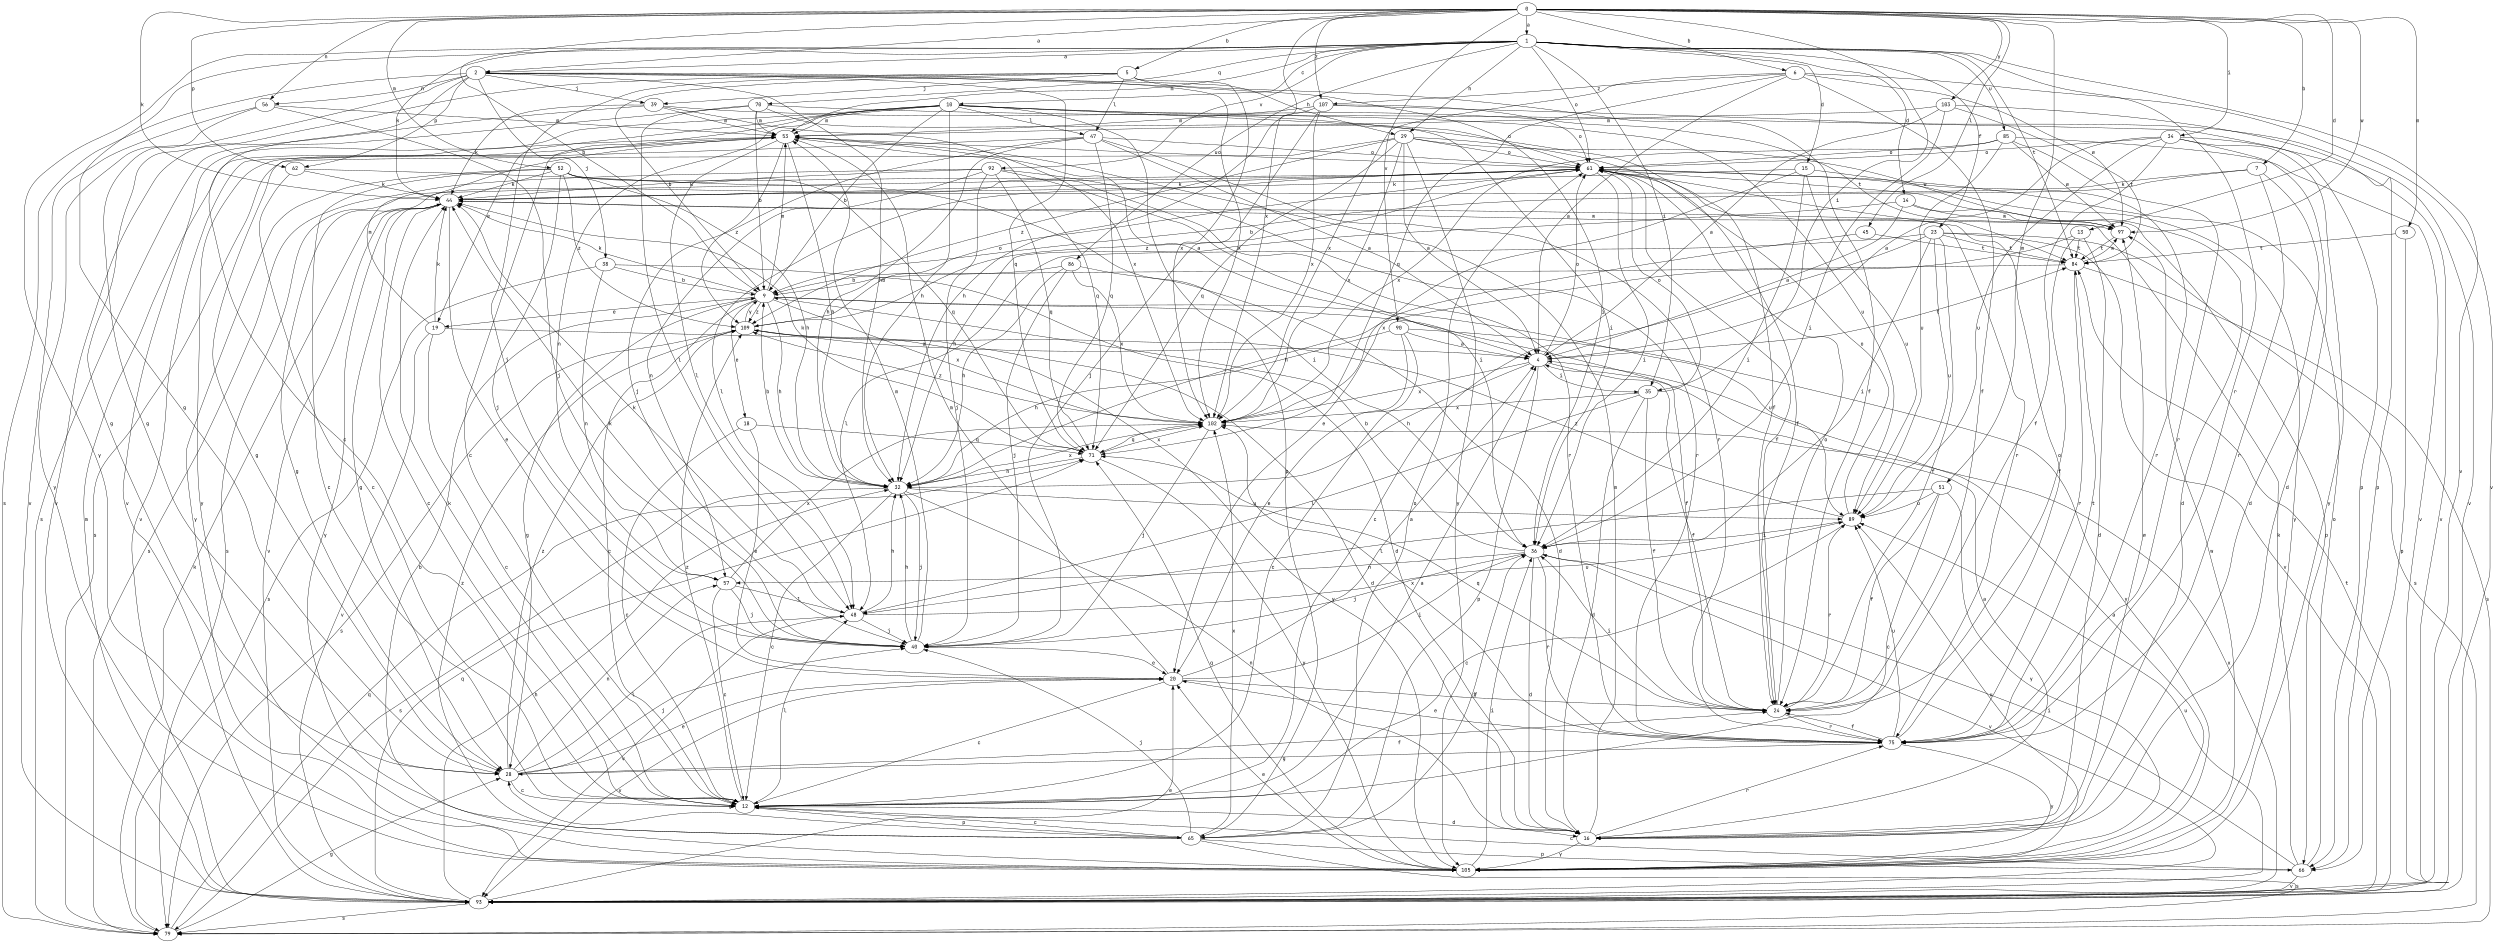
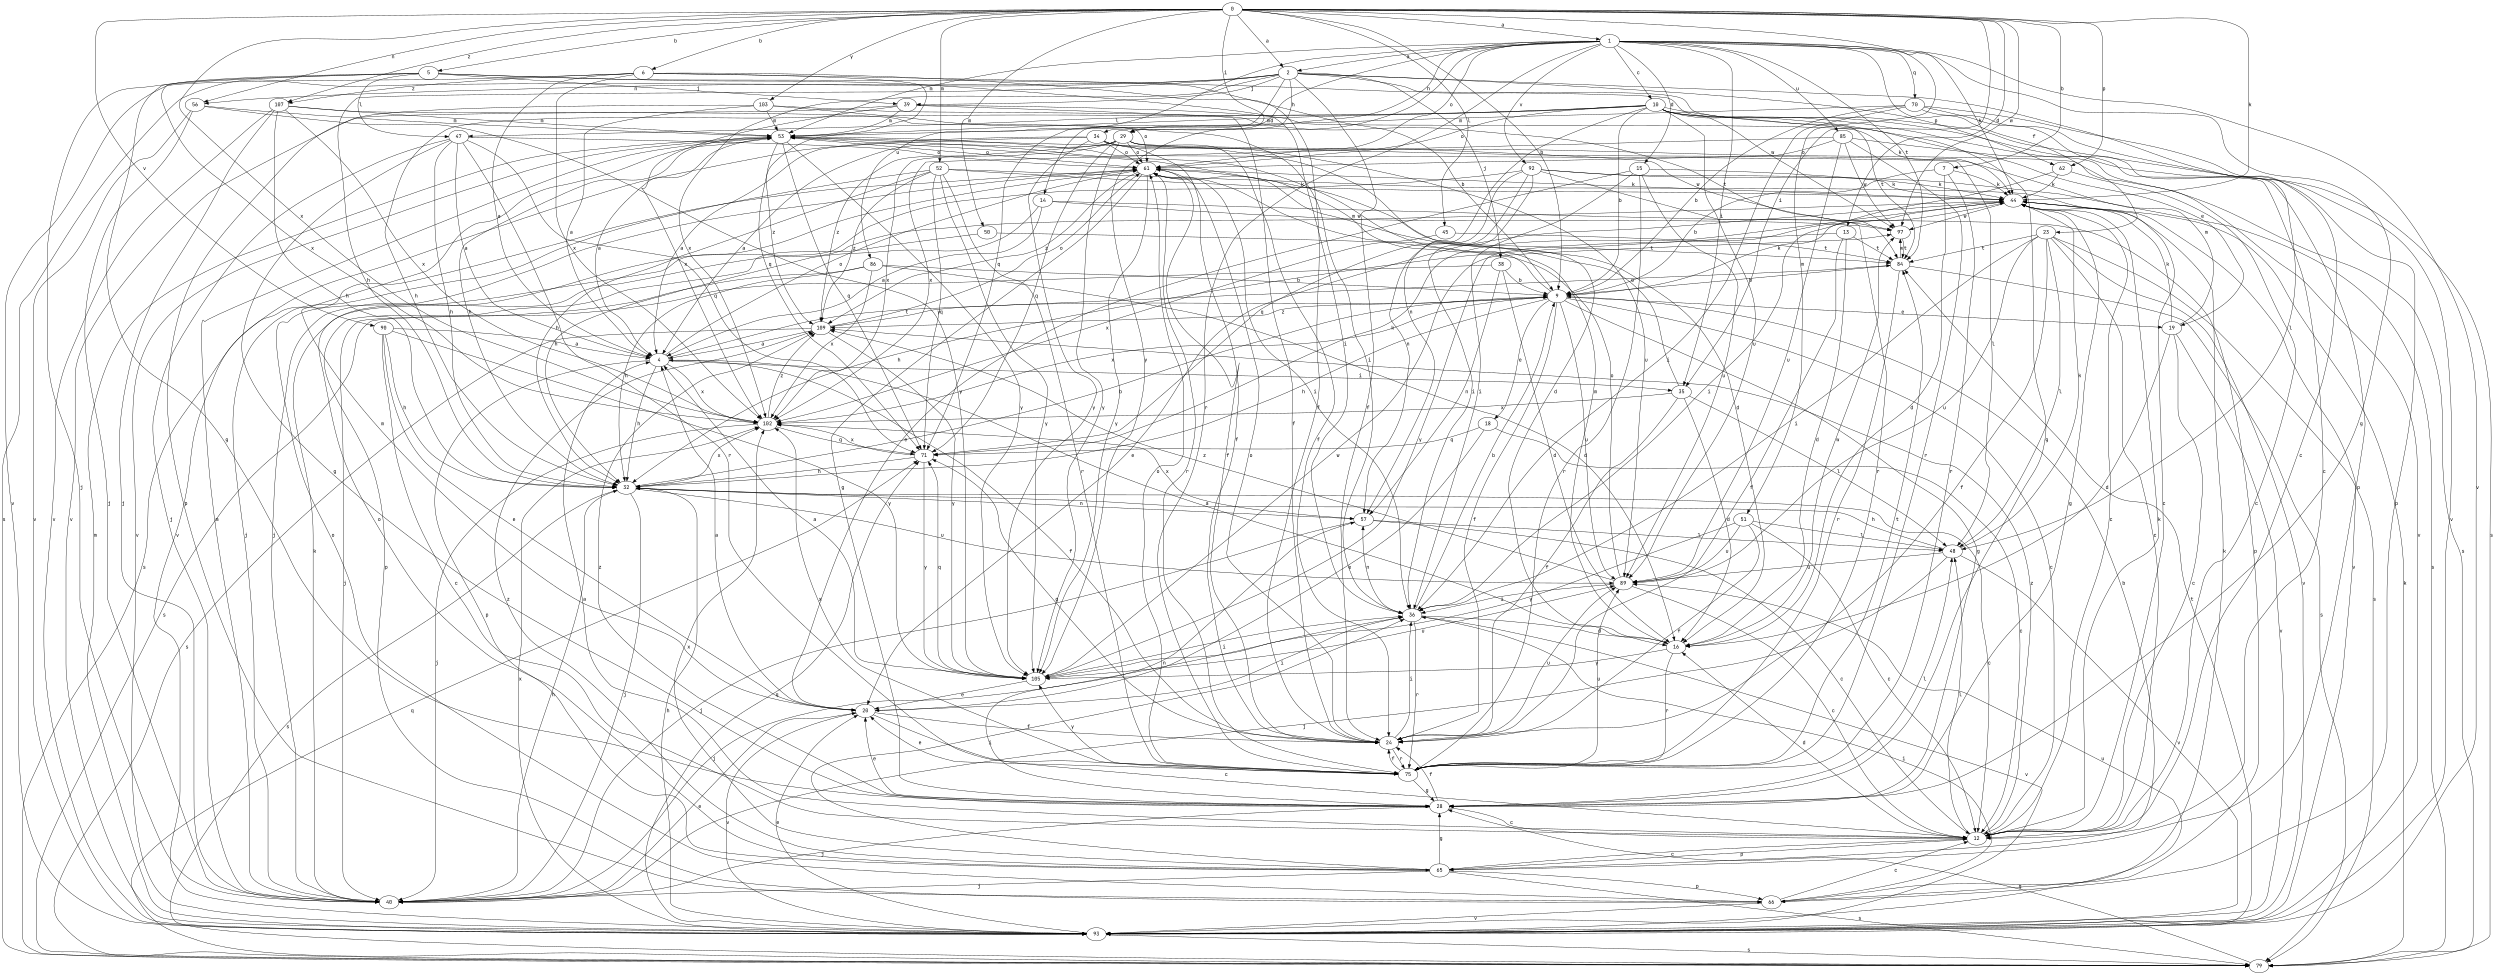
edge "61" -> "48": removed, label "l"
edge "24" -> "89": label "r" -> "u"
edge "32" -> "16": now "32" -> "57"
